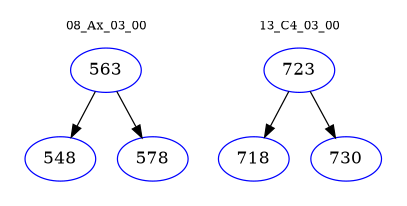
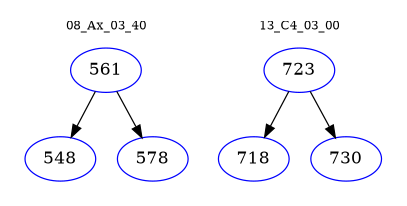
cluster "08_Ax_03_00": label "08_Ax_03_00" -> "08_Ax_03_40"
node "563": label "563" -> "561"
